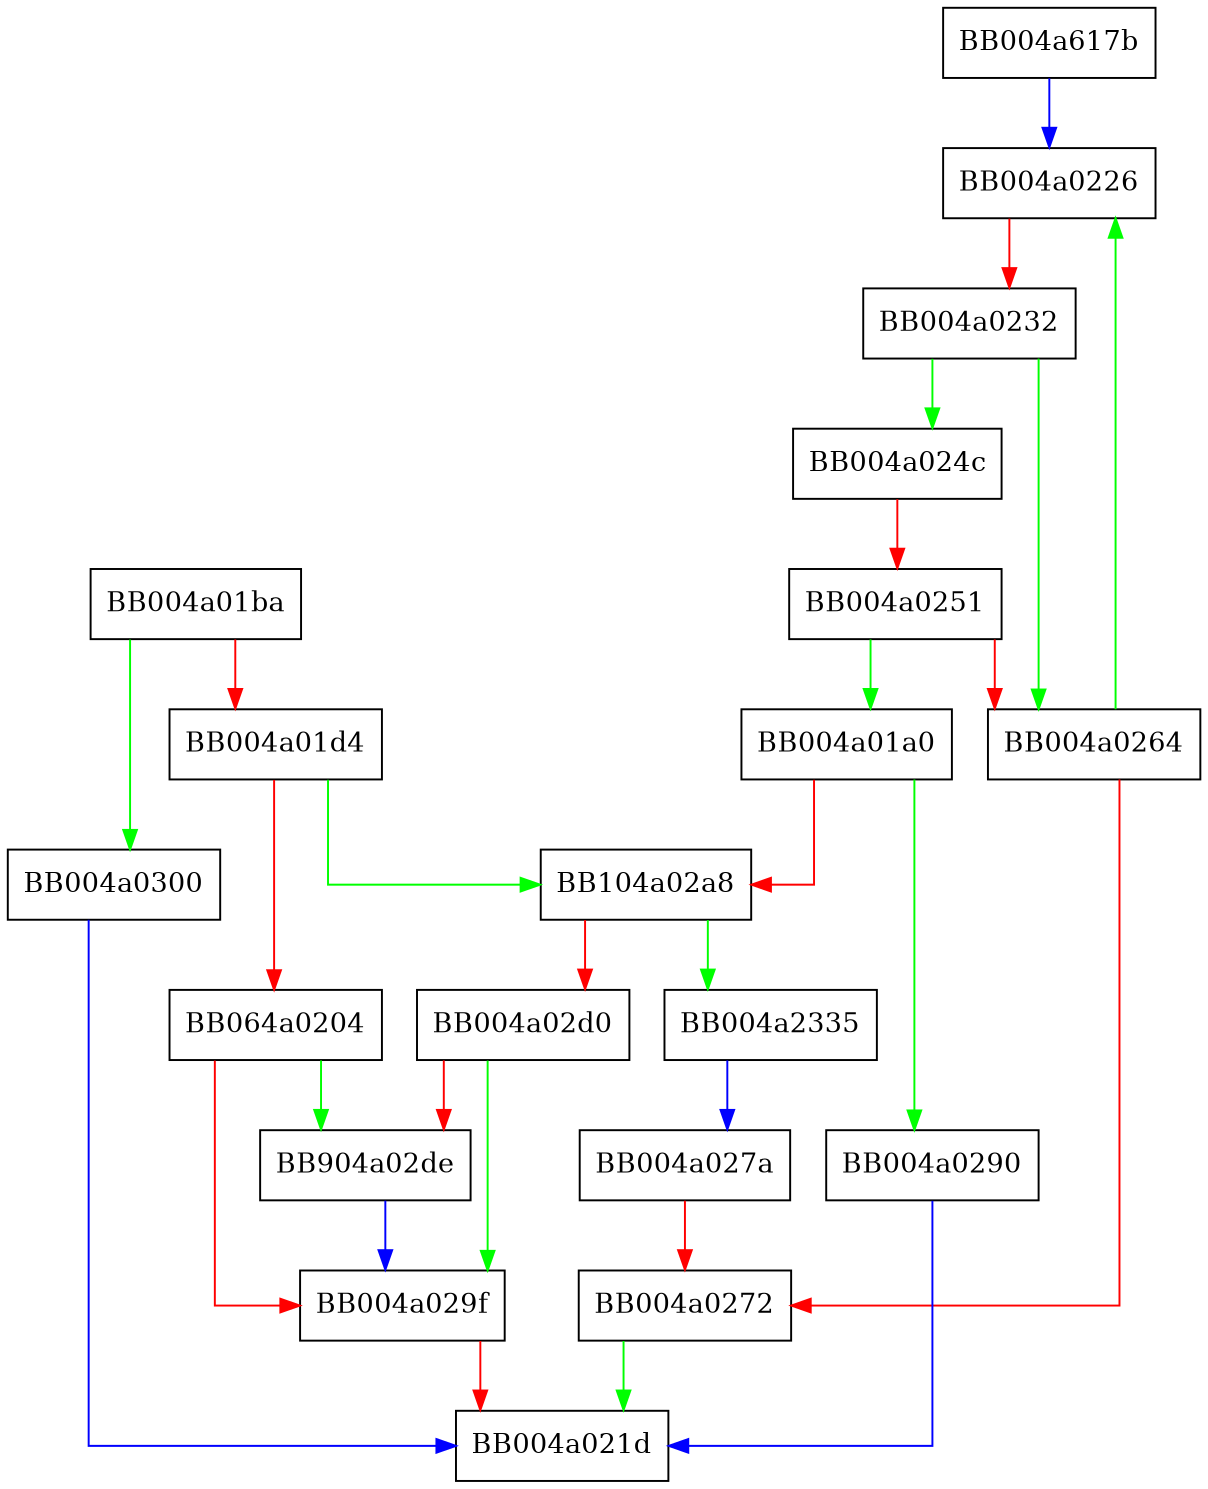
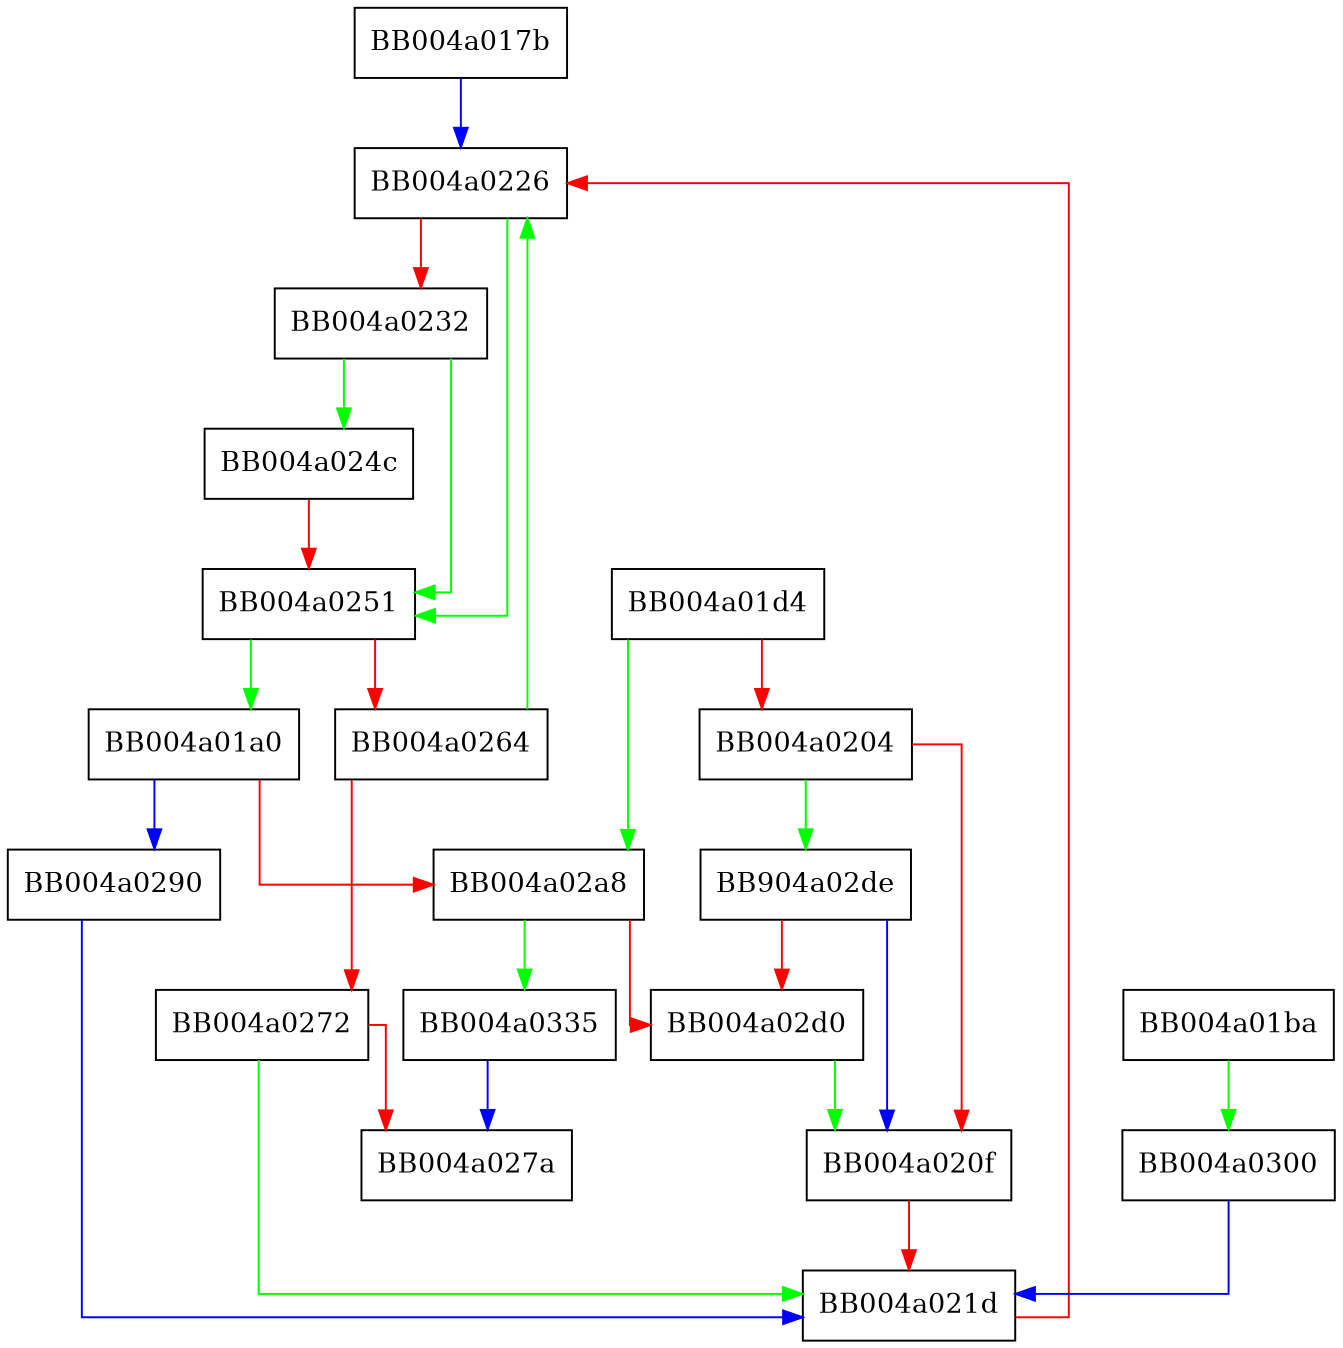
node "BB004a617b": label "BB004a617b" -> "BB004a017b"
edge "BB004a0226" -> "BB004a0251": added
edge "BB004a0232" -> "BB004a0264": now "BB004a0232" -> "BB004a0251"
edge "BB004a021d" -> "BB004a0226": added
edge "BB004a01ba" -> "BB004a01d4": removed
node "BB104a02a8": label "BB104a02a8" -> "BB004a02a8"
edge "BB004a01a0" -> "BB004a0290": color green -> blue
node "BB064a0204": label "BB064a0204" -> "BB004a0204"
node "BB004a2335": label "BB004a2335" -> "BB004a0335"
edge "BB004a02d0" -> "BB904a02de": reversed
edge "BB004a027a" -> "BB004a0272": reversed
node "BB004a029f": label "BB004a029f" -> "BB004a020f"
